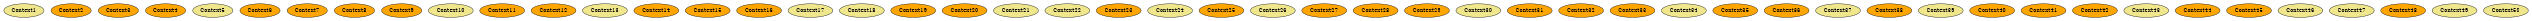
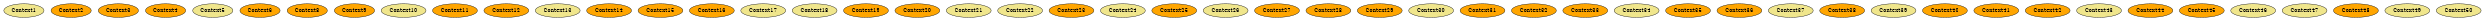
node "Context7": removed
